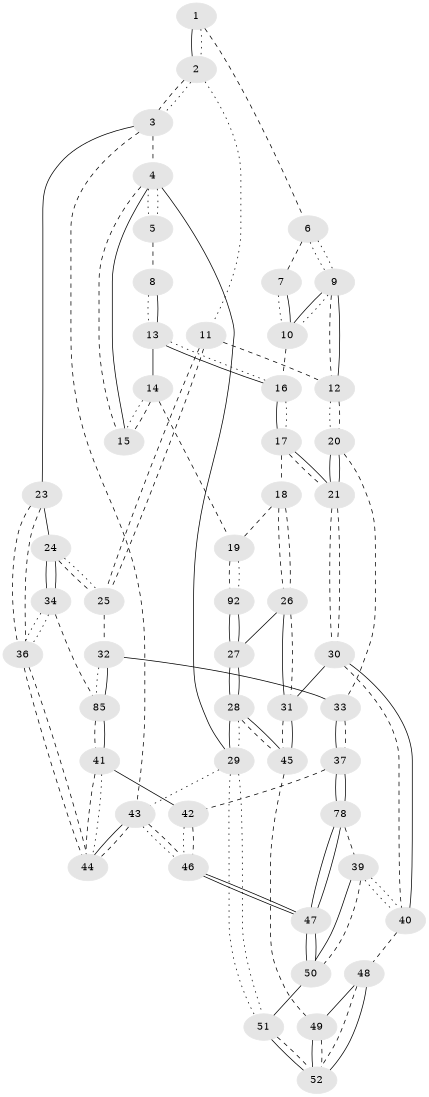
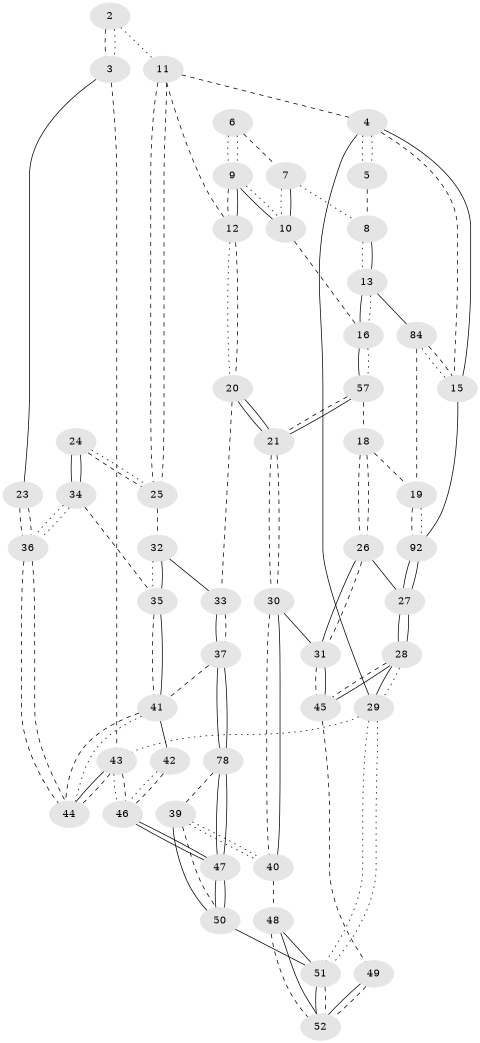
node "1": removed
edge "3" -- "4": now "11" -- "4"
edge "7" -- "8": added
node "14": label "14" -> "84"
node "17": label "17" -> "57"
edge "15" -- "92": added
edge "23" -- "24": removed
node "85": label "85" -> "35"
edge "37" -- "42": now "37" -- "41"
edge "48" -- "49": now "48" -- "51"
